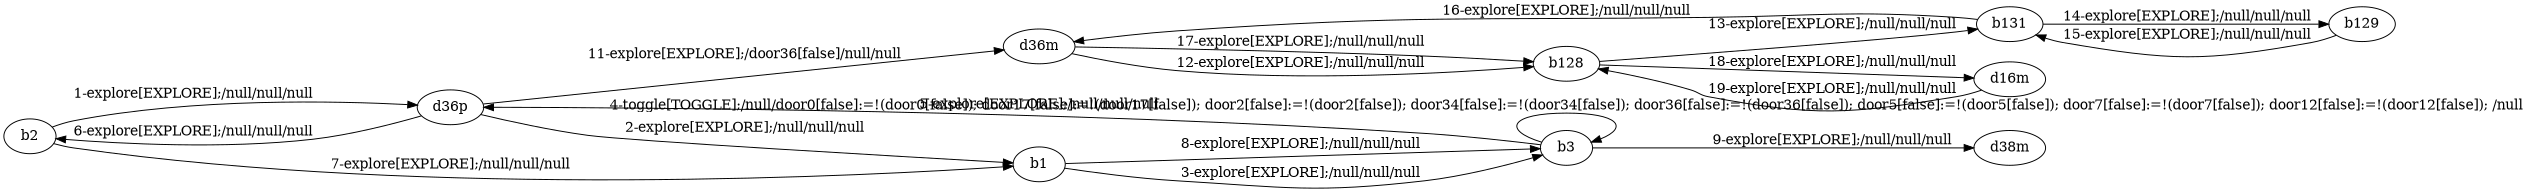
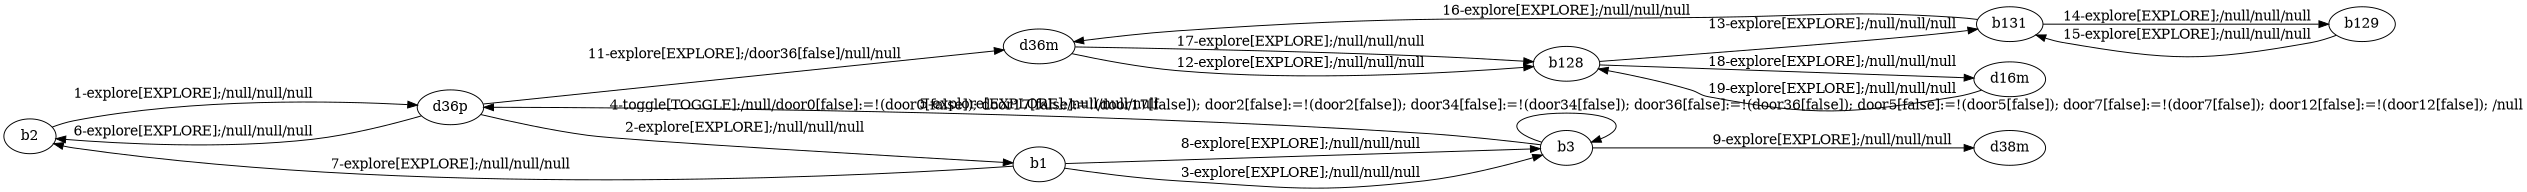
edge "b2" -> "b1": reversed
